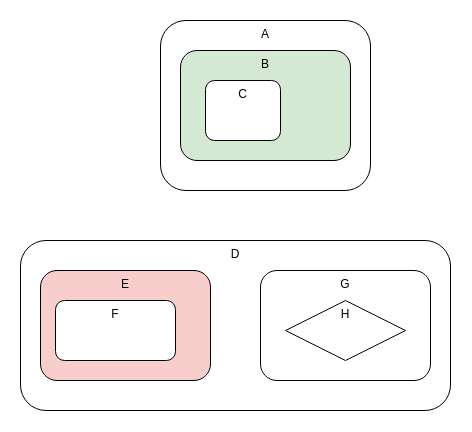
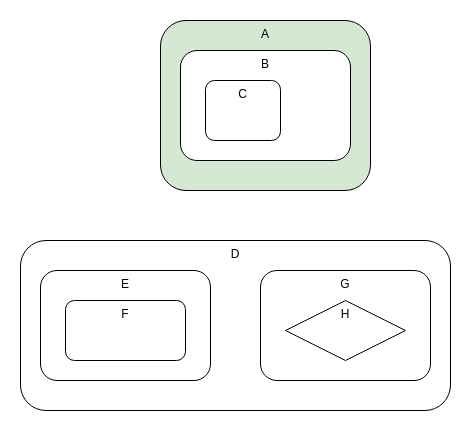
node "A": fillcolor #ffffff -> #d5e8d4
node "B": fillcolor #d5e8d4 -> #ffffff
node "E": fillcolor #f8cecc -> #ffffff
node "F": moved (116, 331) -> (126, 331)
